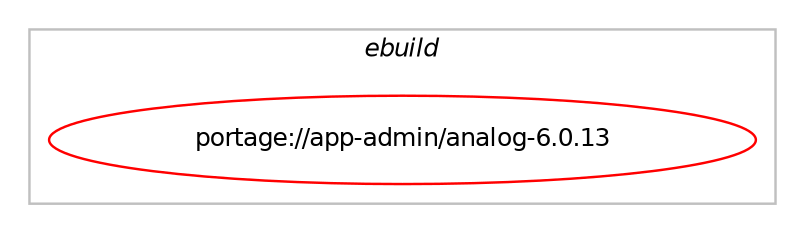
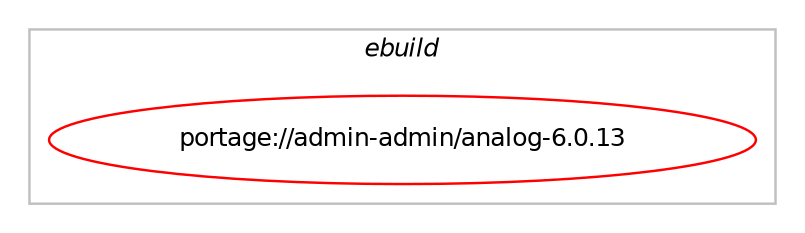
node "portage://app-admin/analog-6.0.13": label "portage://app-admin/analog-6.0.13" -> "portage://admin-admin/analog-6.0.13"
